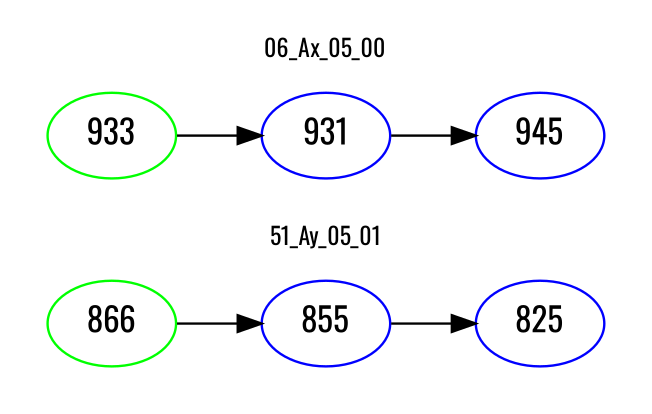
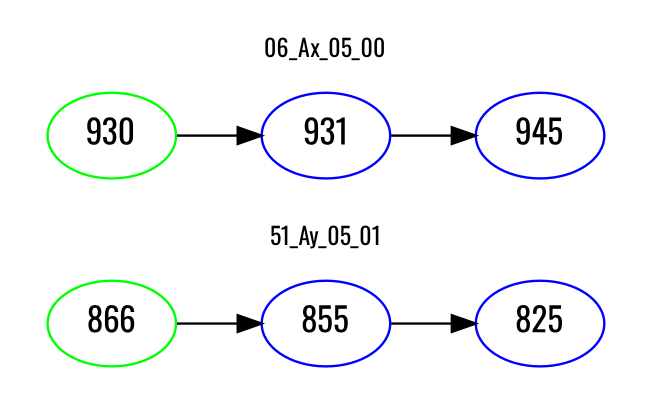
node "933": label "933" -> "930"
